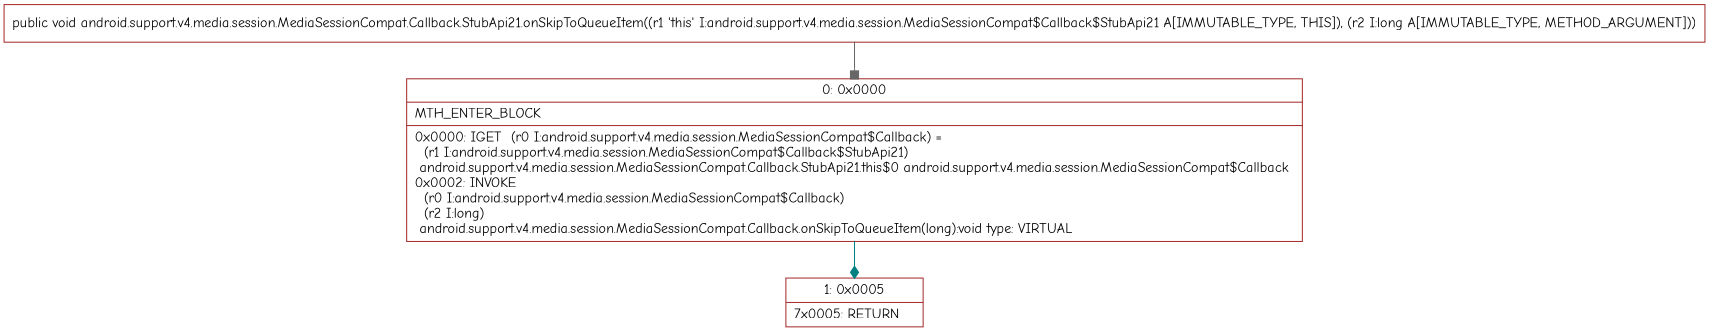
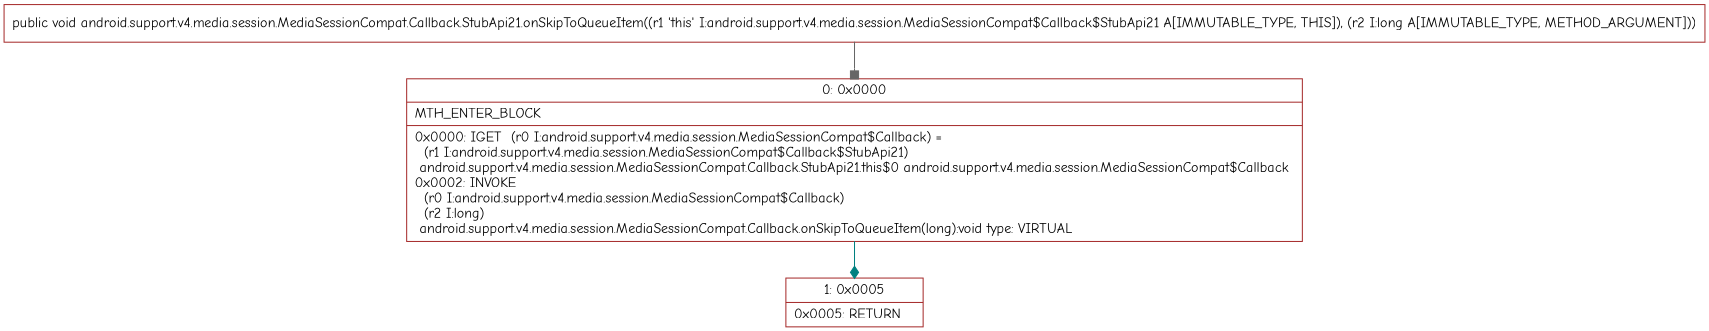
node "1: 0x0005": text "7x0005: RETURN" -> "0x0005: RETURN"
